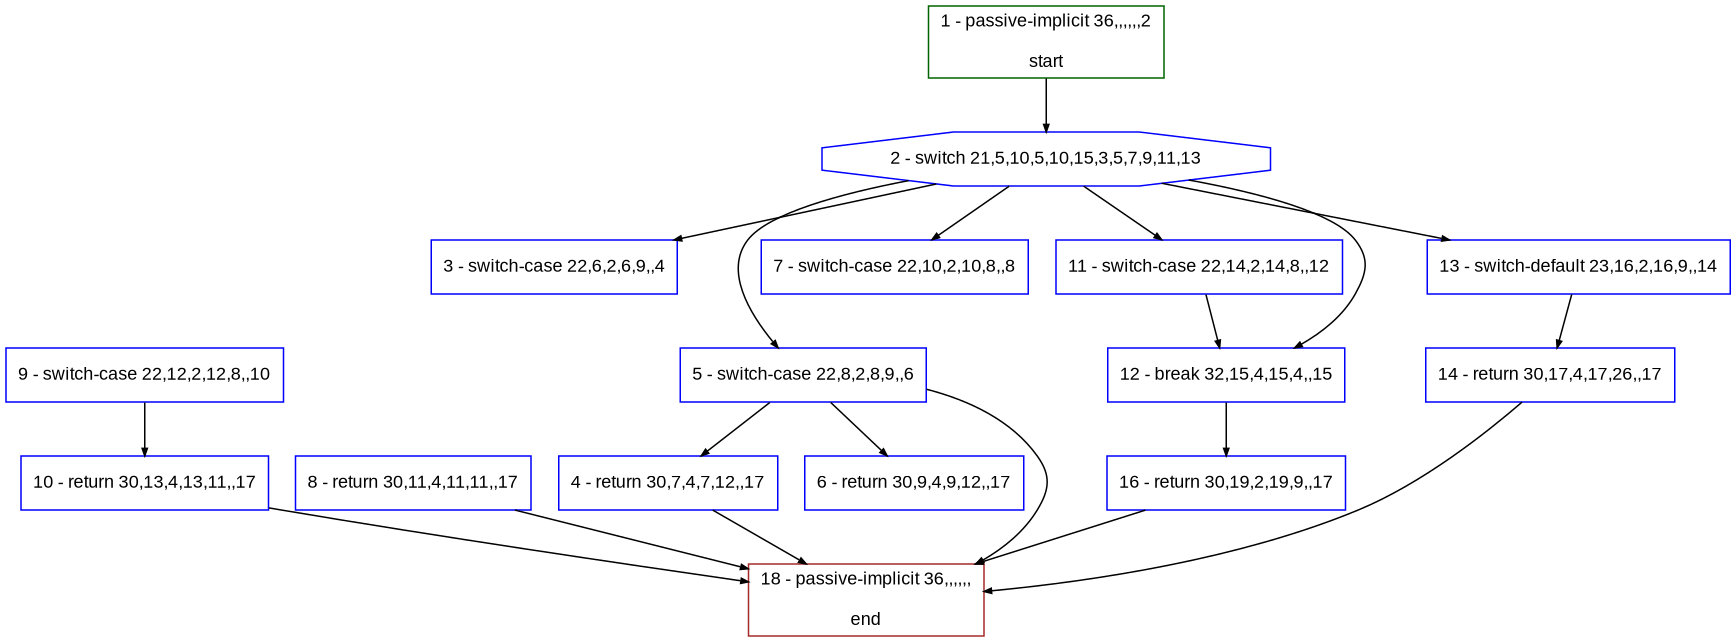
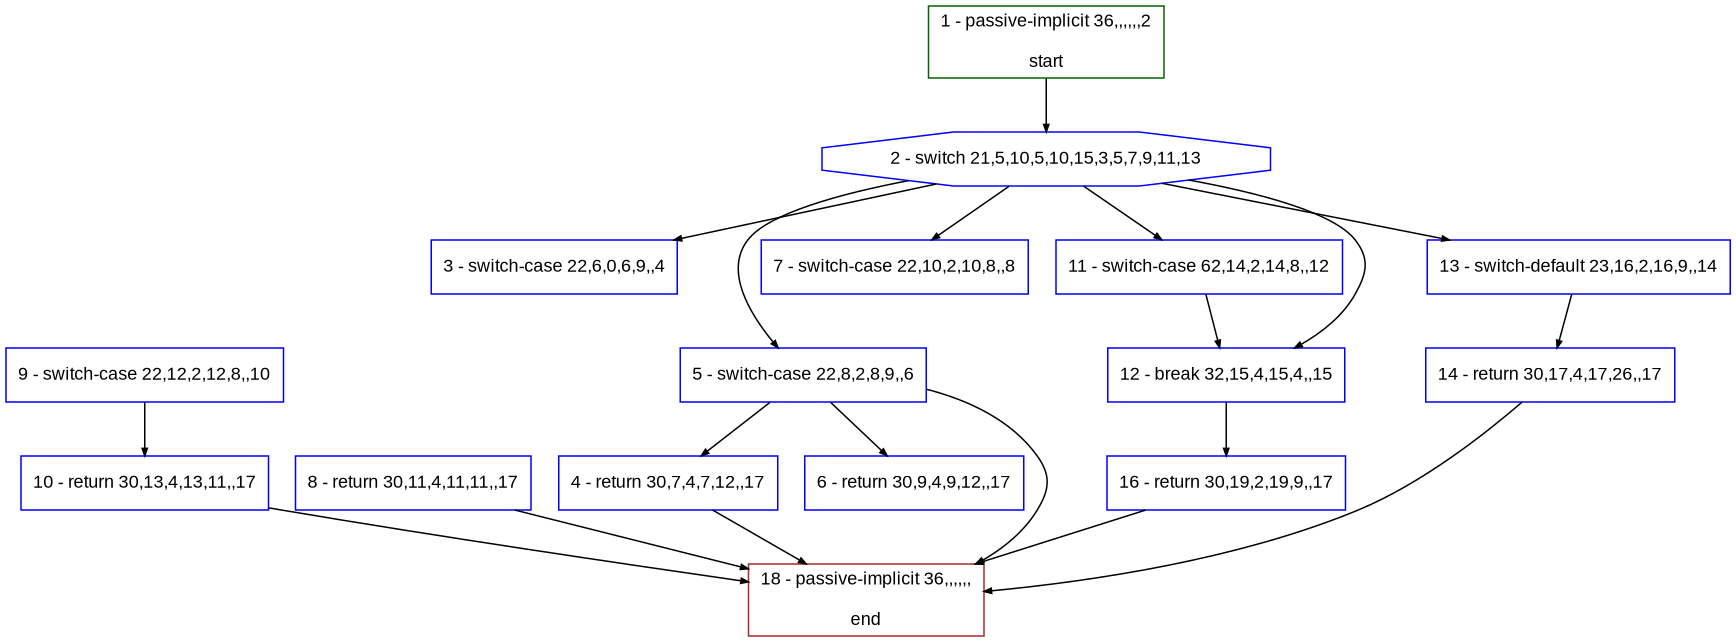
node "3 - switch-case 22,6,2,6,9,,4": label "3 - switch-case 22,6,2,6,9,,4" -> "3 - switch-case 22,6,0,6,9,,4"
node "11 - switch-case 22,14,2,14,8,,12": label "11 - switch-case 22,14,2,14,8,,12" -> "11 - switch-case 62,14,2,14,8,,12"
